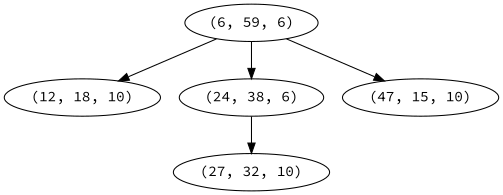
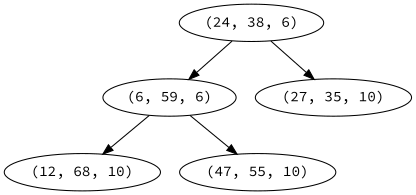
edge "(6, 59, 6)" -> "(24, 38, 6)": reversed
node "(12, 18, 10)": label "(12, 18, 10)" -> "(12, 68, 10)"
node "(47, 15, 10)": label "(47, 15, 10)" -> "(47, 55, 10)"
node "(27, 32, 10)": label "(27, 32, 10)" -> "(27, 35, 10)"
